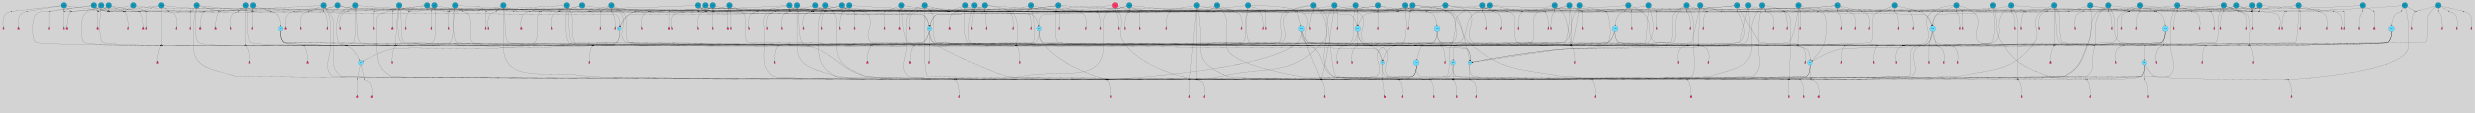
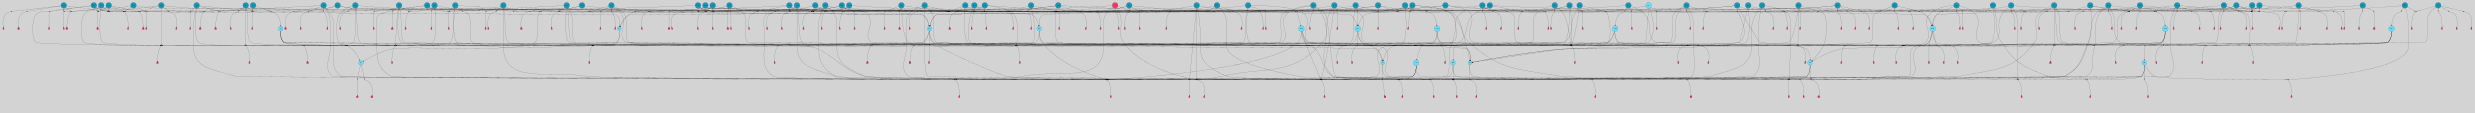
node "T297": fillcolor #1199bb -> #66ddff
node "T290": removed
